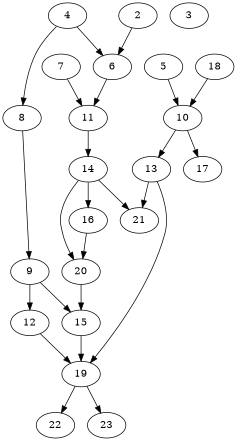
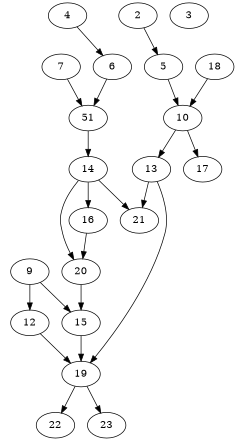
edge "2" -> "6": now "2" -> "5"
node "8": removed
node "11": label "11" -> "51"
